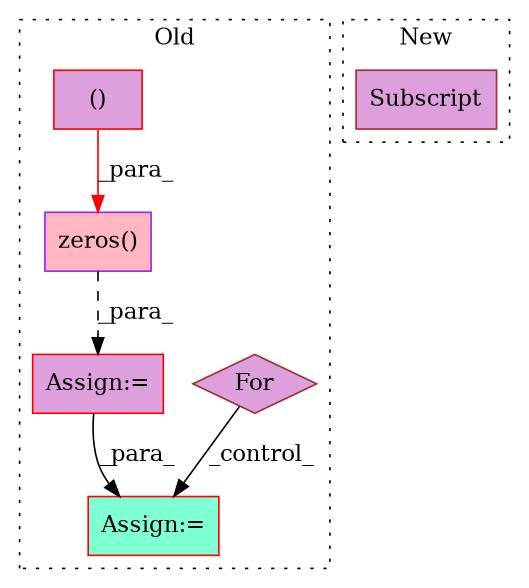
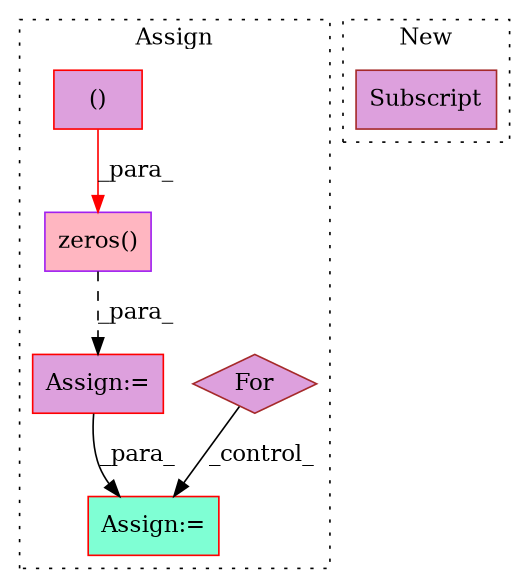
cluster "Old": label "Old" -> "Assign"
